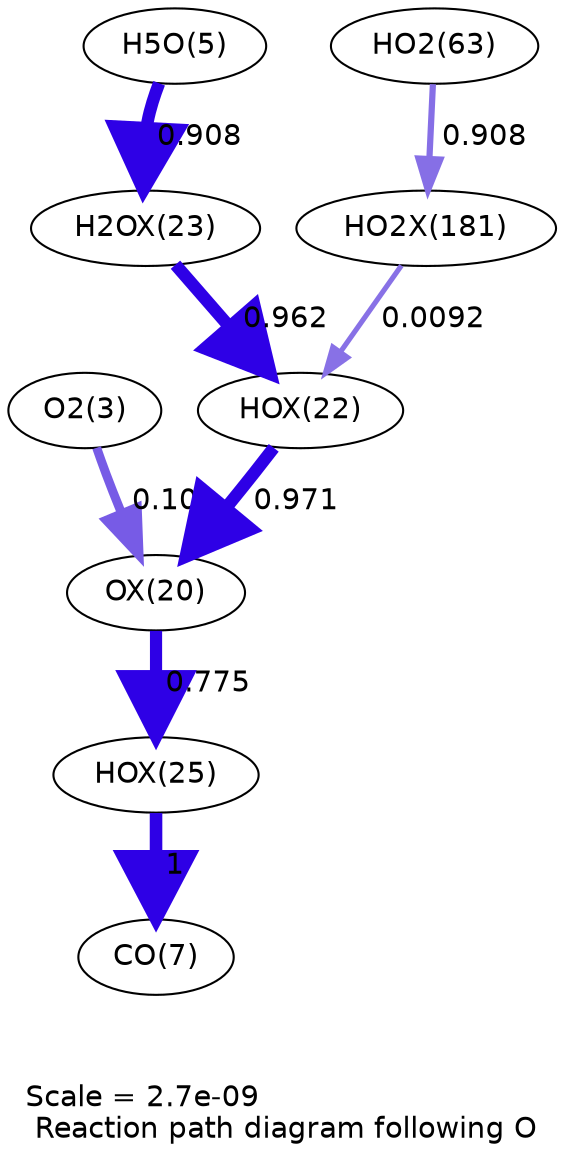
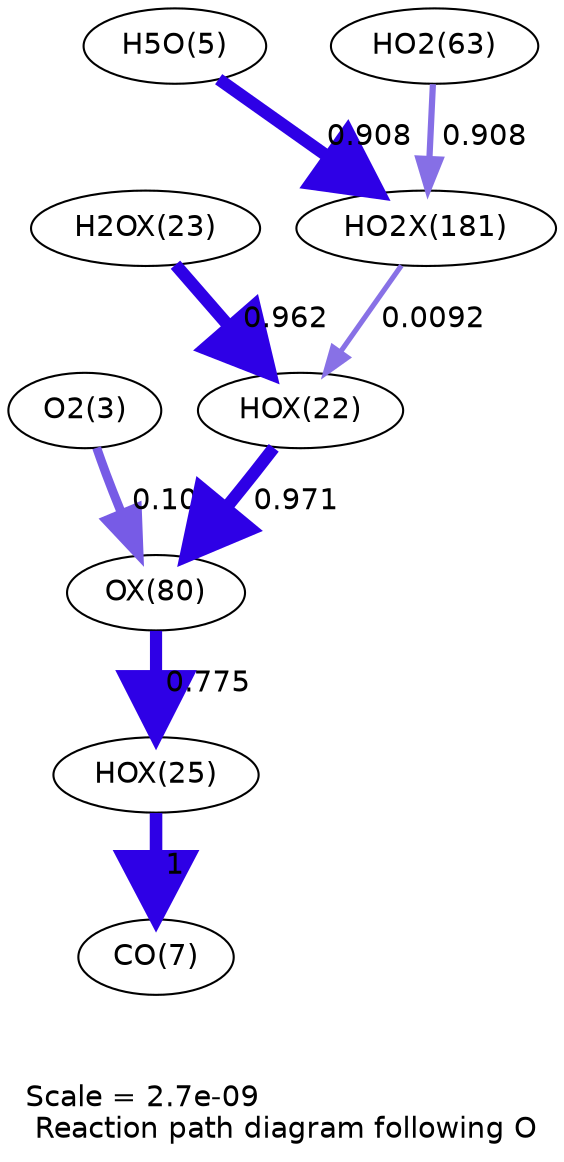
edge "H5O(5)" -> "H2OX(23)": now "H5O(5)" -> "HO2X(181)"
node "OX(20)": label "OX(20)" -> "OX(80)"
